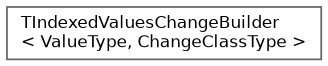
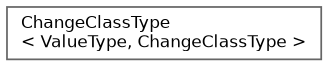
node "TIndexedValuesChangeBuilder < ValueType, ChangeClassType >": label "TIndexedValuesChangeBuilder < ValueType, ChangeClassType >" -> "ChangeClassType < ValueType, ChangeClassType >"
